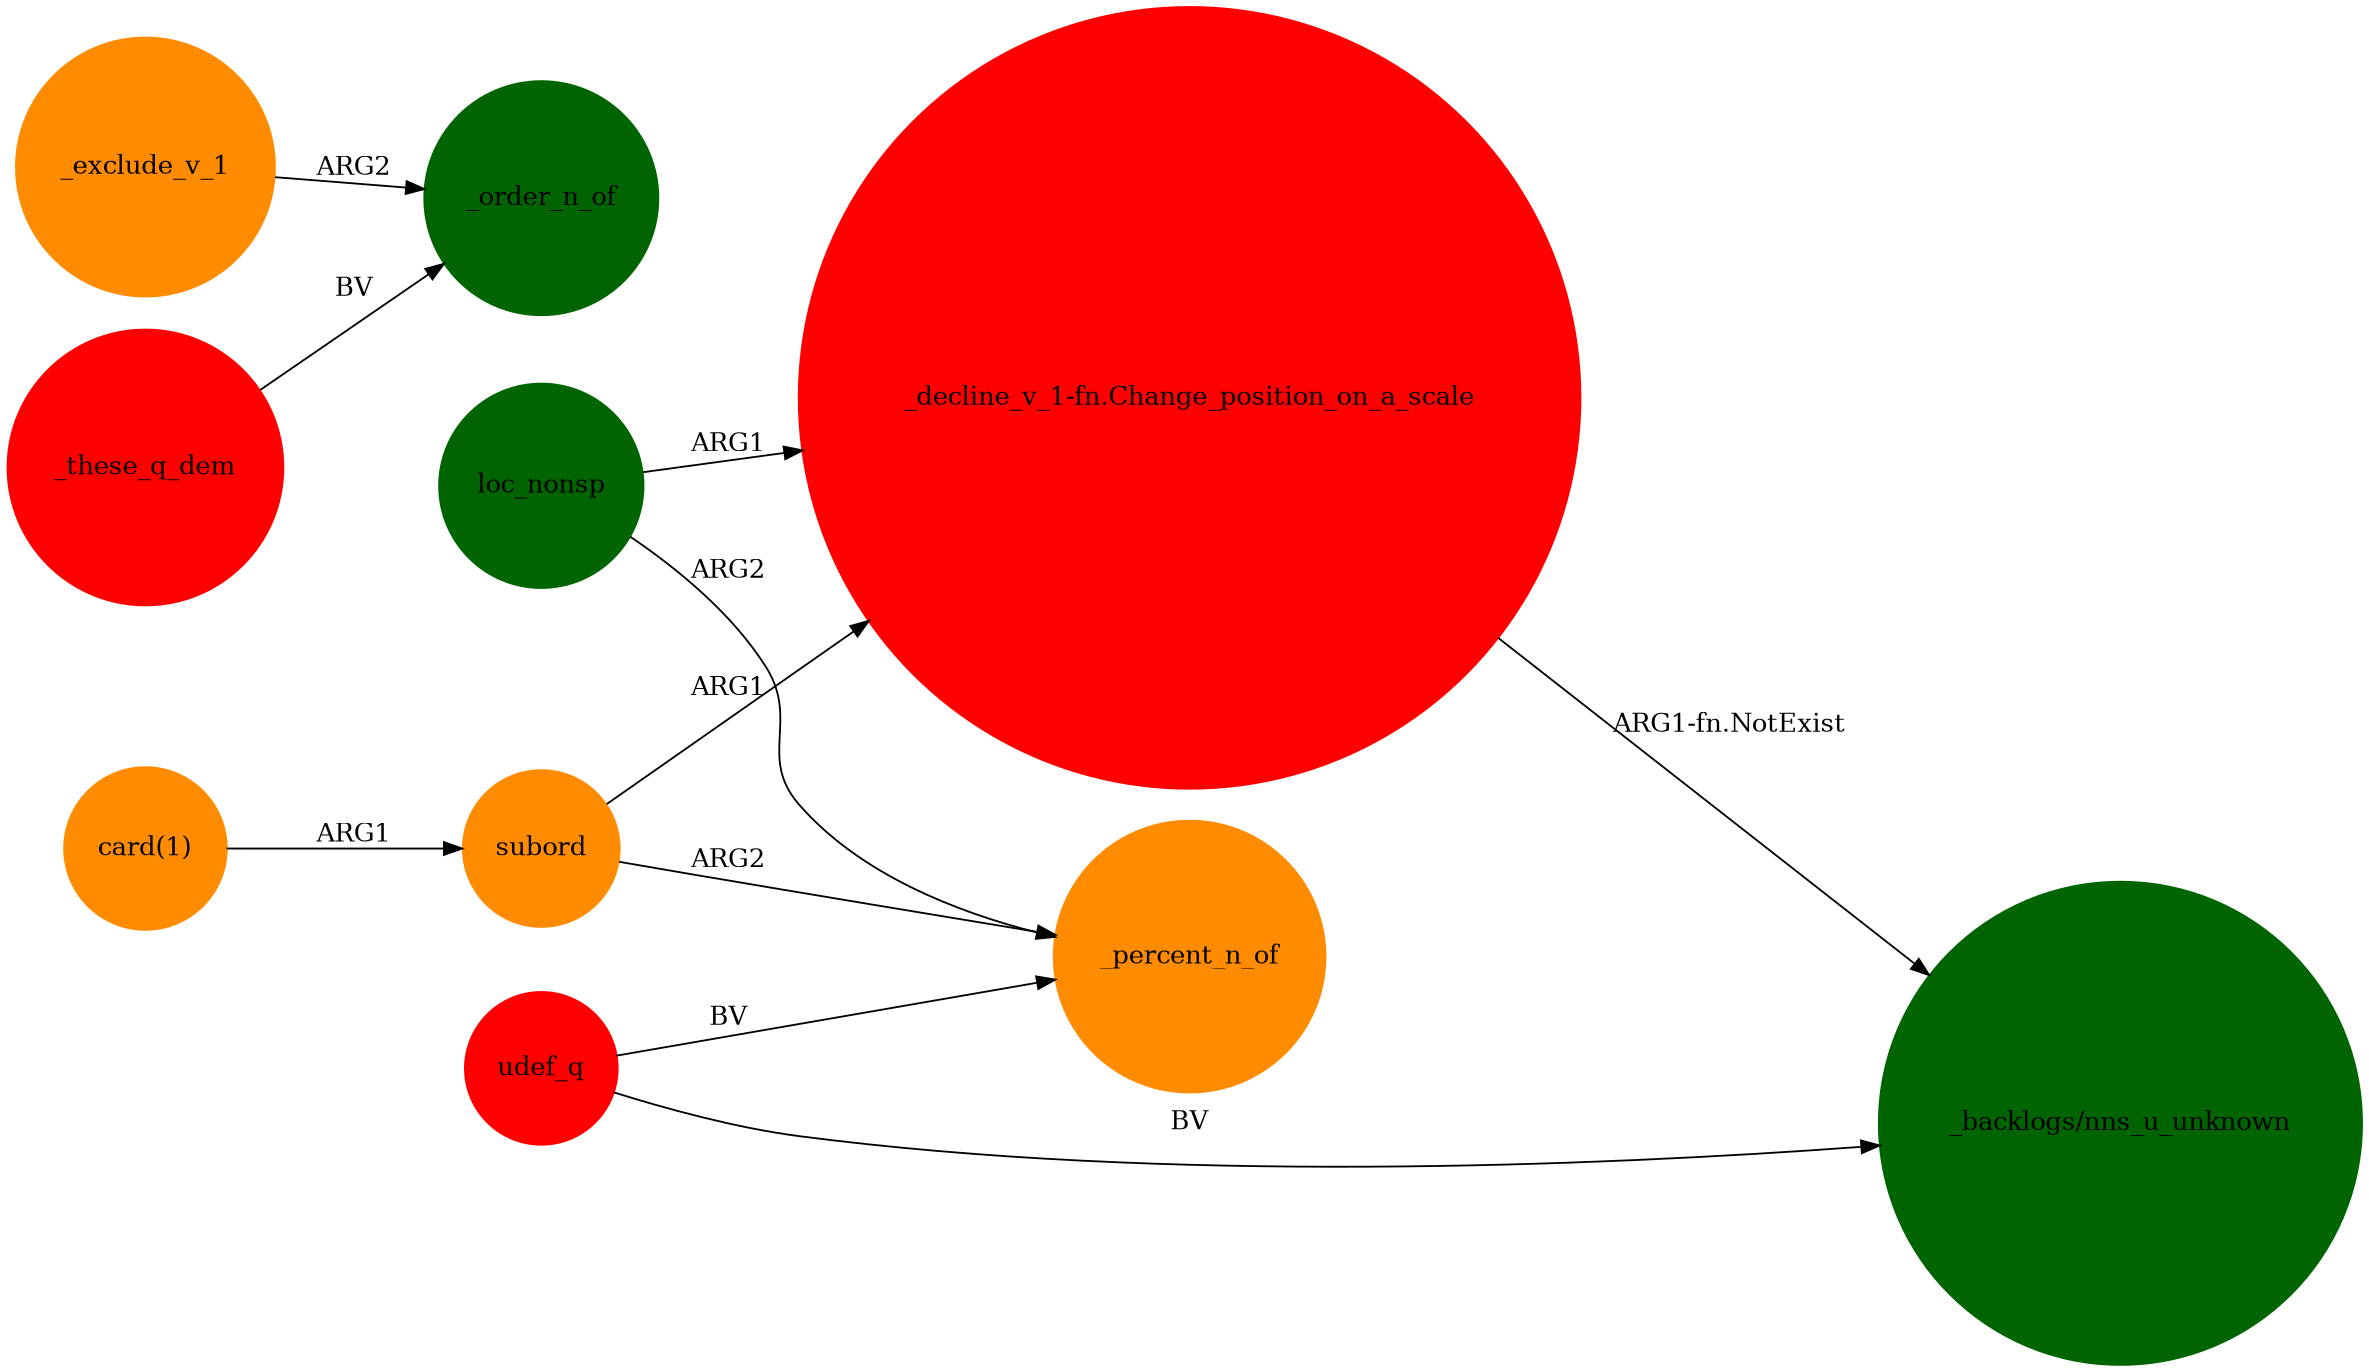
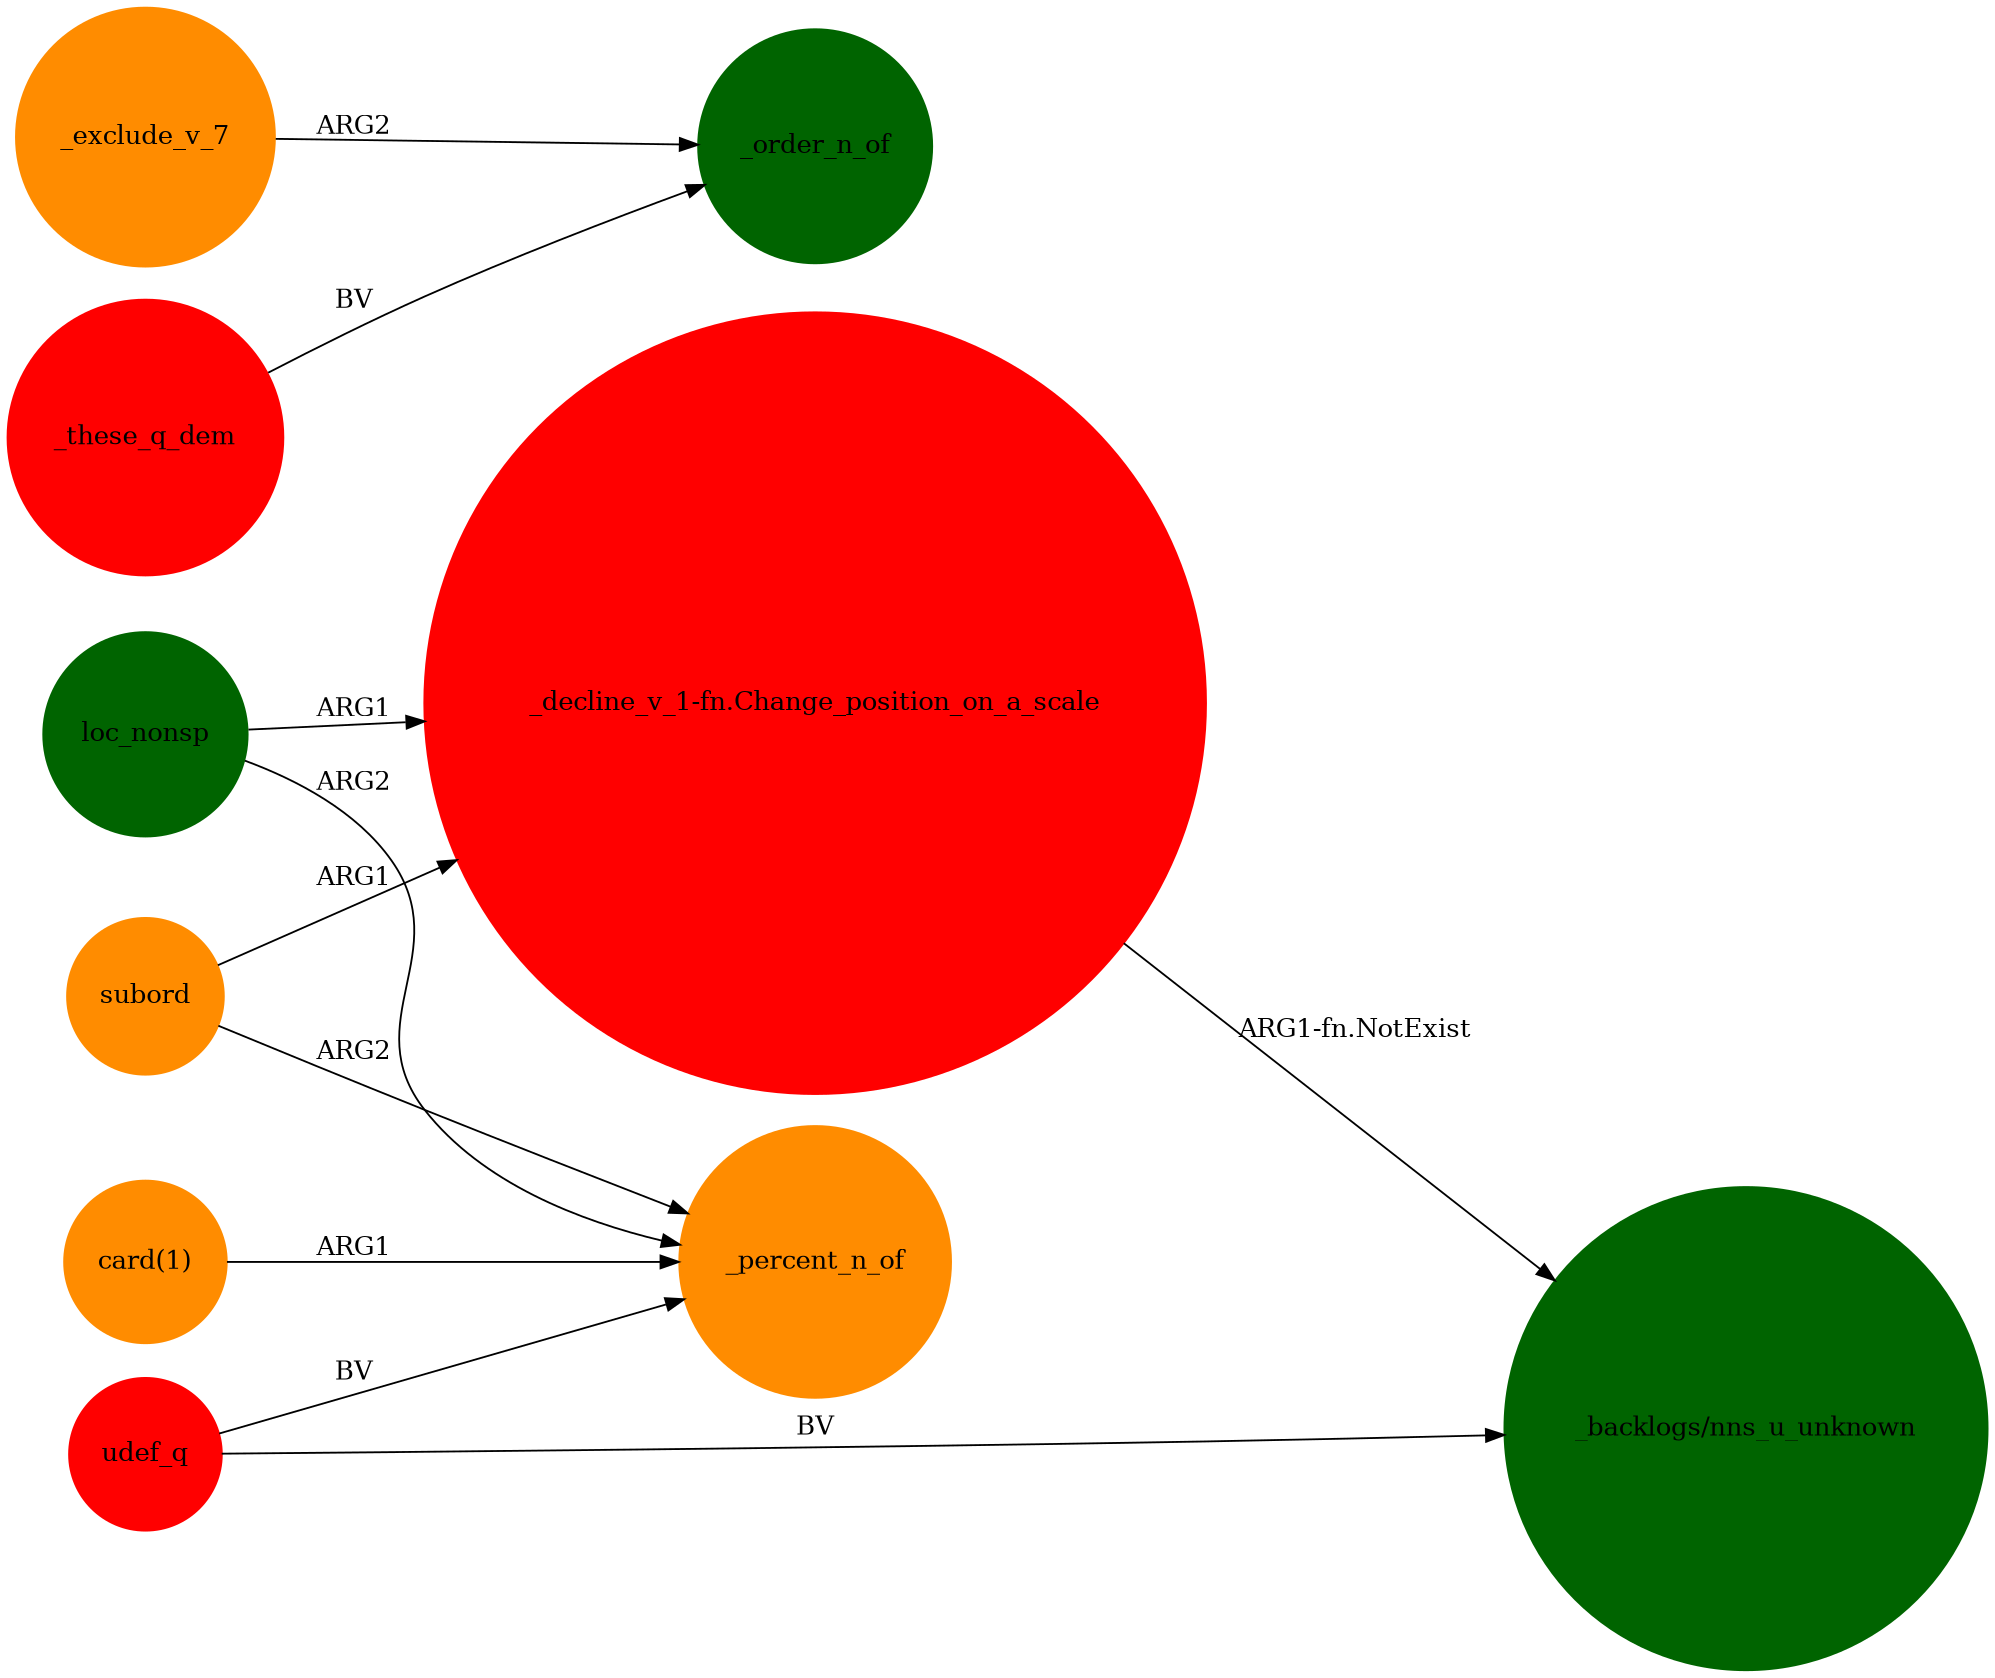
node "_exclude_v_1": label "_exclude_v_1" -> "_exclude_v_7"
edge "card(1)" -> "subord": now "card(1)" -> "_percent_n_of"
